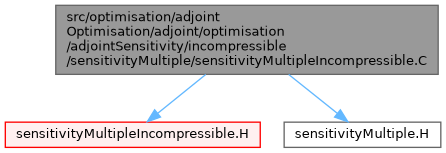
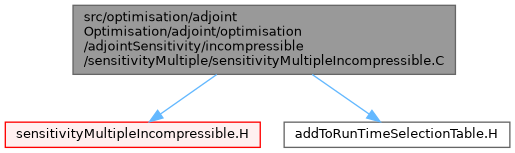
node "sensitivityMultiple.H": label "sensitivityMultiple.H" -> "addToRunTimeSelectionTable.H"
